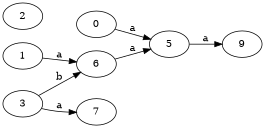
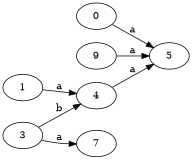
node "2": removed
edge "5" -> "9": reversed
node "6": label "6" -> "4"
